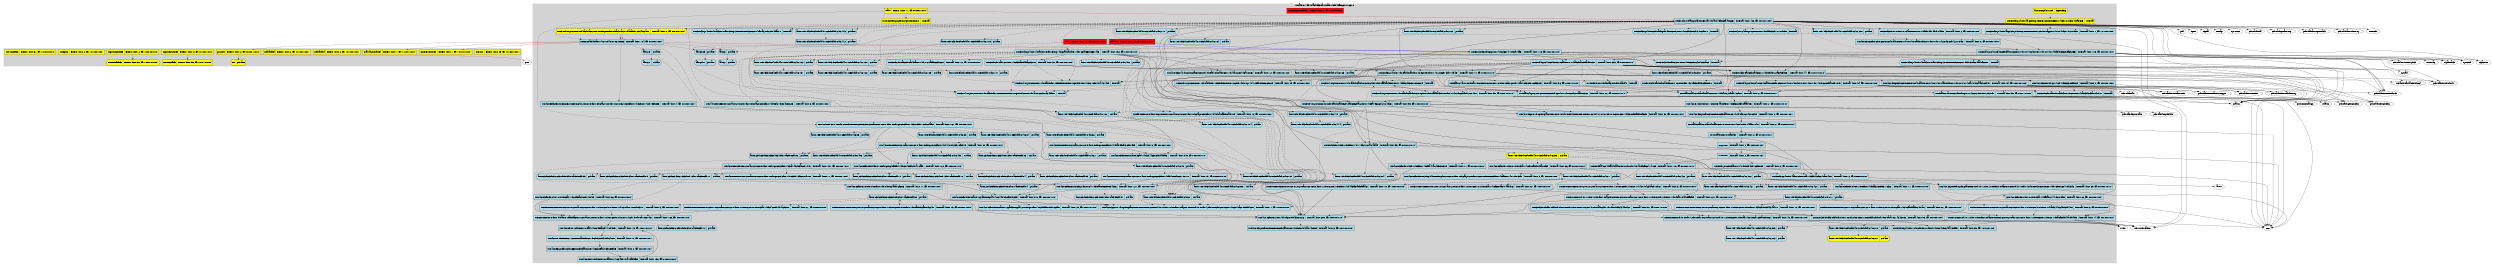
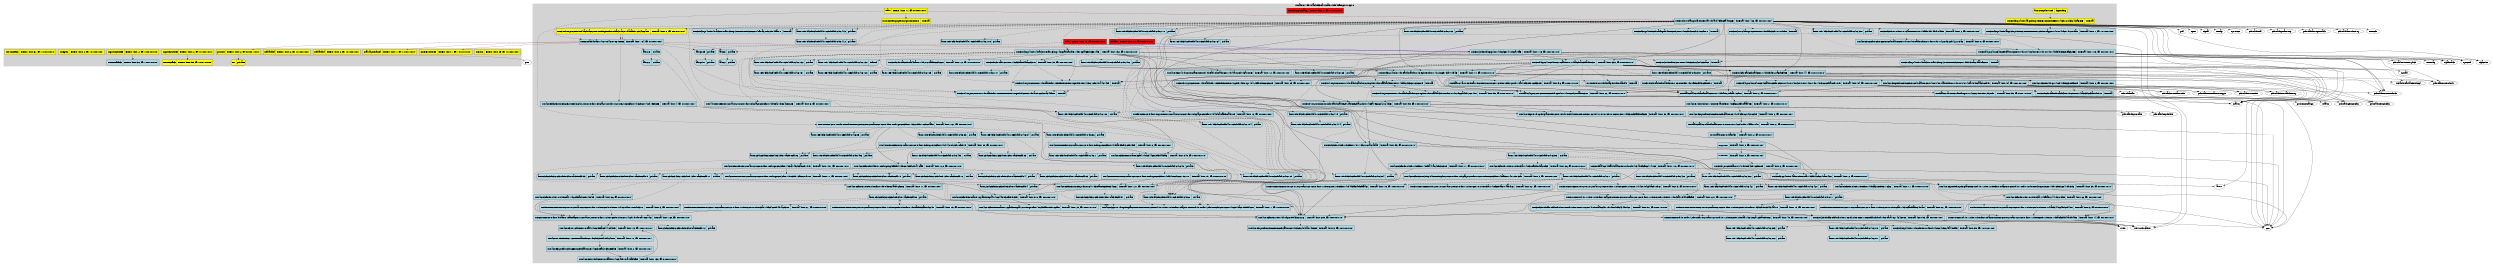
edge "_ZN3std2rt19lang_start_internal17hda1d49b569a490ccE" -> "abort": added
node "__extendhfsf2": fillcolor yellow -> lightblue
node "anon.1e575b3d0c9beddd4010c58bdbf7c7b6.730": text "private" -> "inlined"
edge "anon.1e575b3d0c9beddd4010c58bdbf7c7b6.108" -> "anon.1e575b3d0c9beddd4010c58bdbf7c7b6.107": now "_ZN3std6thread7current17hcb35a9ef45ac6537E" -> "anon.1e575b3d0c9beddd4010c58bdbf7c7b6.107"
edge "_ZN3std4sync4once4Once10call_inner17hab2f8aecbdad9e83E" -> "anon.1e575b3d0c9beddd4010c58bdbf7c7b6.763": now "_ZN3std4sync4once4Once10call_inner17hab2f8aecbdad9e83E" -> "_ZN5alloc5alloc18handle_alloc_error17hbdb9625f5ab73cf0E"
node "anon.1e575b3d0c9beddd4010c58bdbf7c7b6.305": fillcolor yellow -> lightblue
node "anon.1e575b3d0c9beddd4010c58bdbf7c7b6.303": removed
node "anon.1e575b3d0c9beddd4010c58bdbf7c7b6.217": fillcolor yellow -> lightblue
